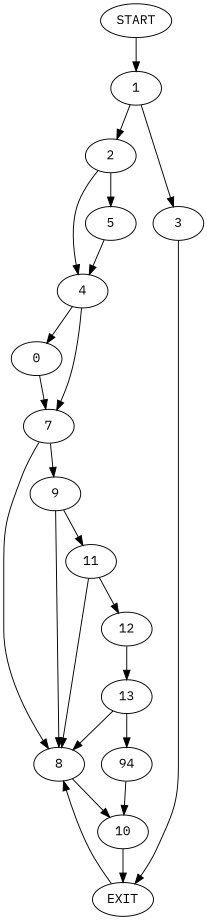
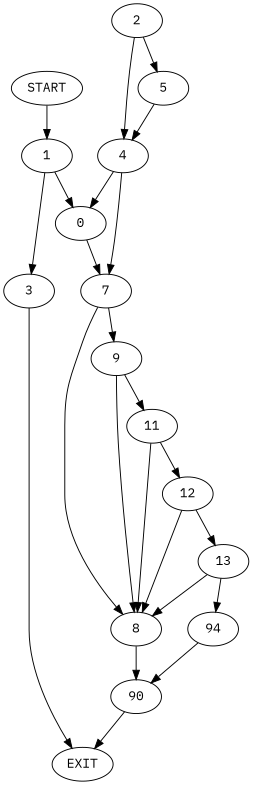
edge "1" -> "2": now "1" -> "0"
node "10": label "10" -> "90"
edge "EXIT" -> "8": now "12" -> "8"
